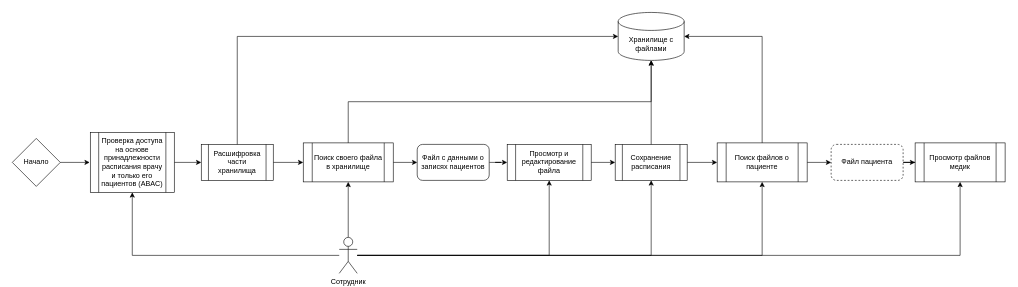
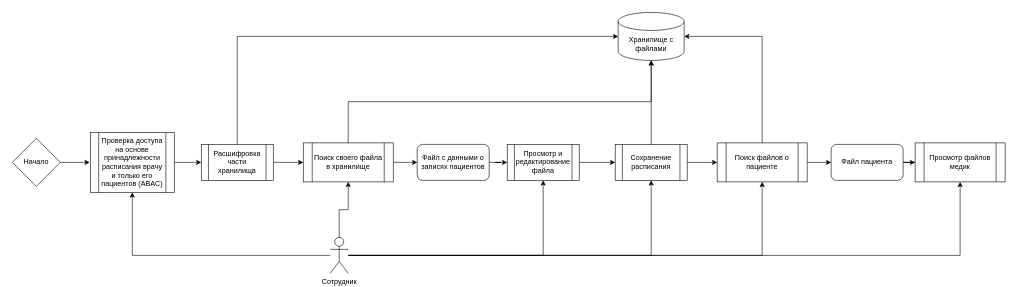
node "Просмотр и редактирование файла": size 84x36 -> 72x36
node "Файл пациента": style dashed -> solid
node "Сотрудник медик": moved (348, 255) -> (339, 255)
